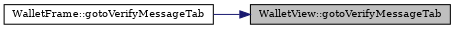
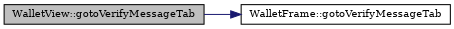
edge "WalletFrame::gotoVerifyMessageTab" -> "WalletView::gotoVerifyMessageTab": reversed
